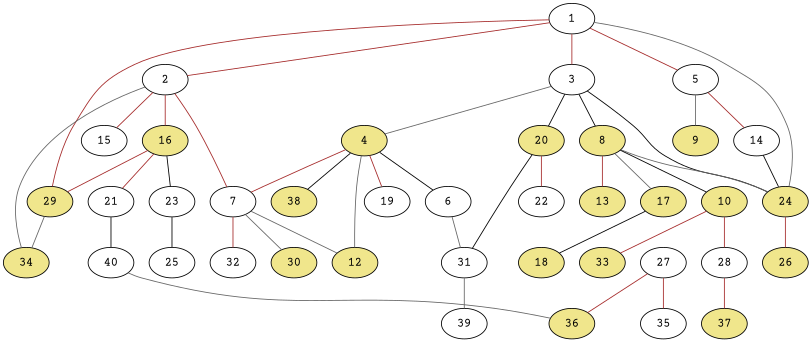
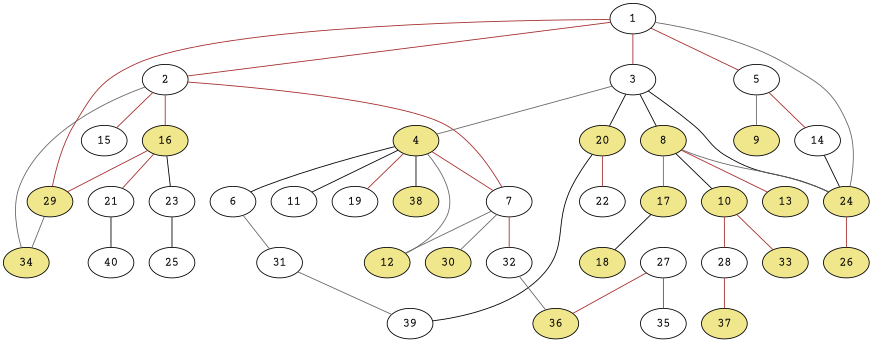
edge "20" -- "31": now "20" -- "39"
node "11": added
edge "40" -- "36": now "32" -- "36"
